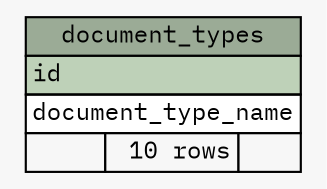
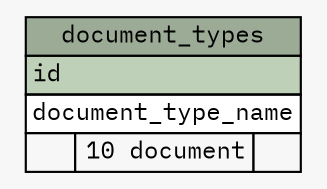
node "document_types": text "10 rows" -> "10 document"
